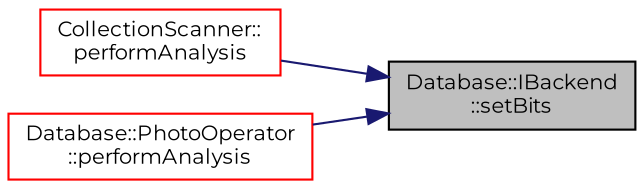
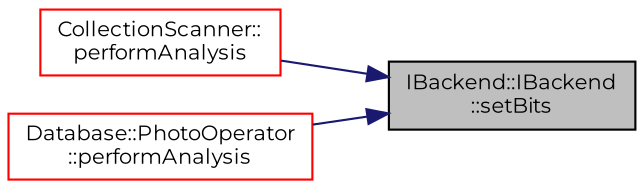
node "Database::IBackend ::setBits": label "Database::IBackend ::setBits" -> "IBackend::IBackend ::setBits"
